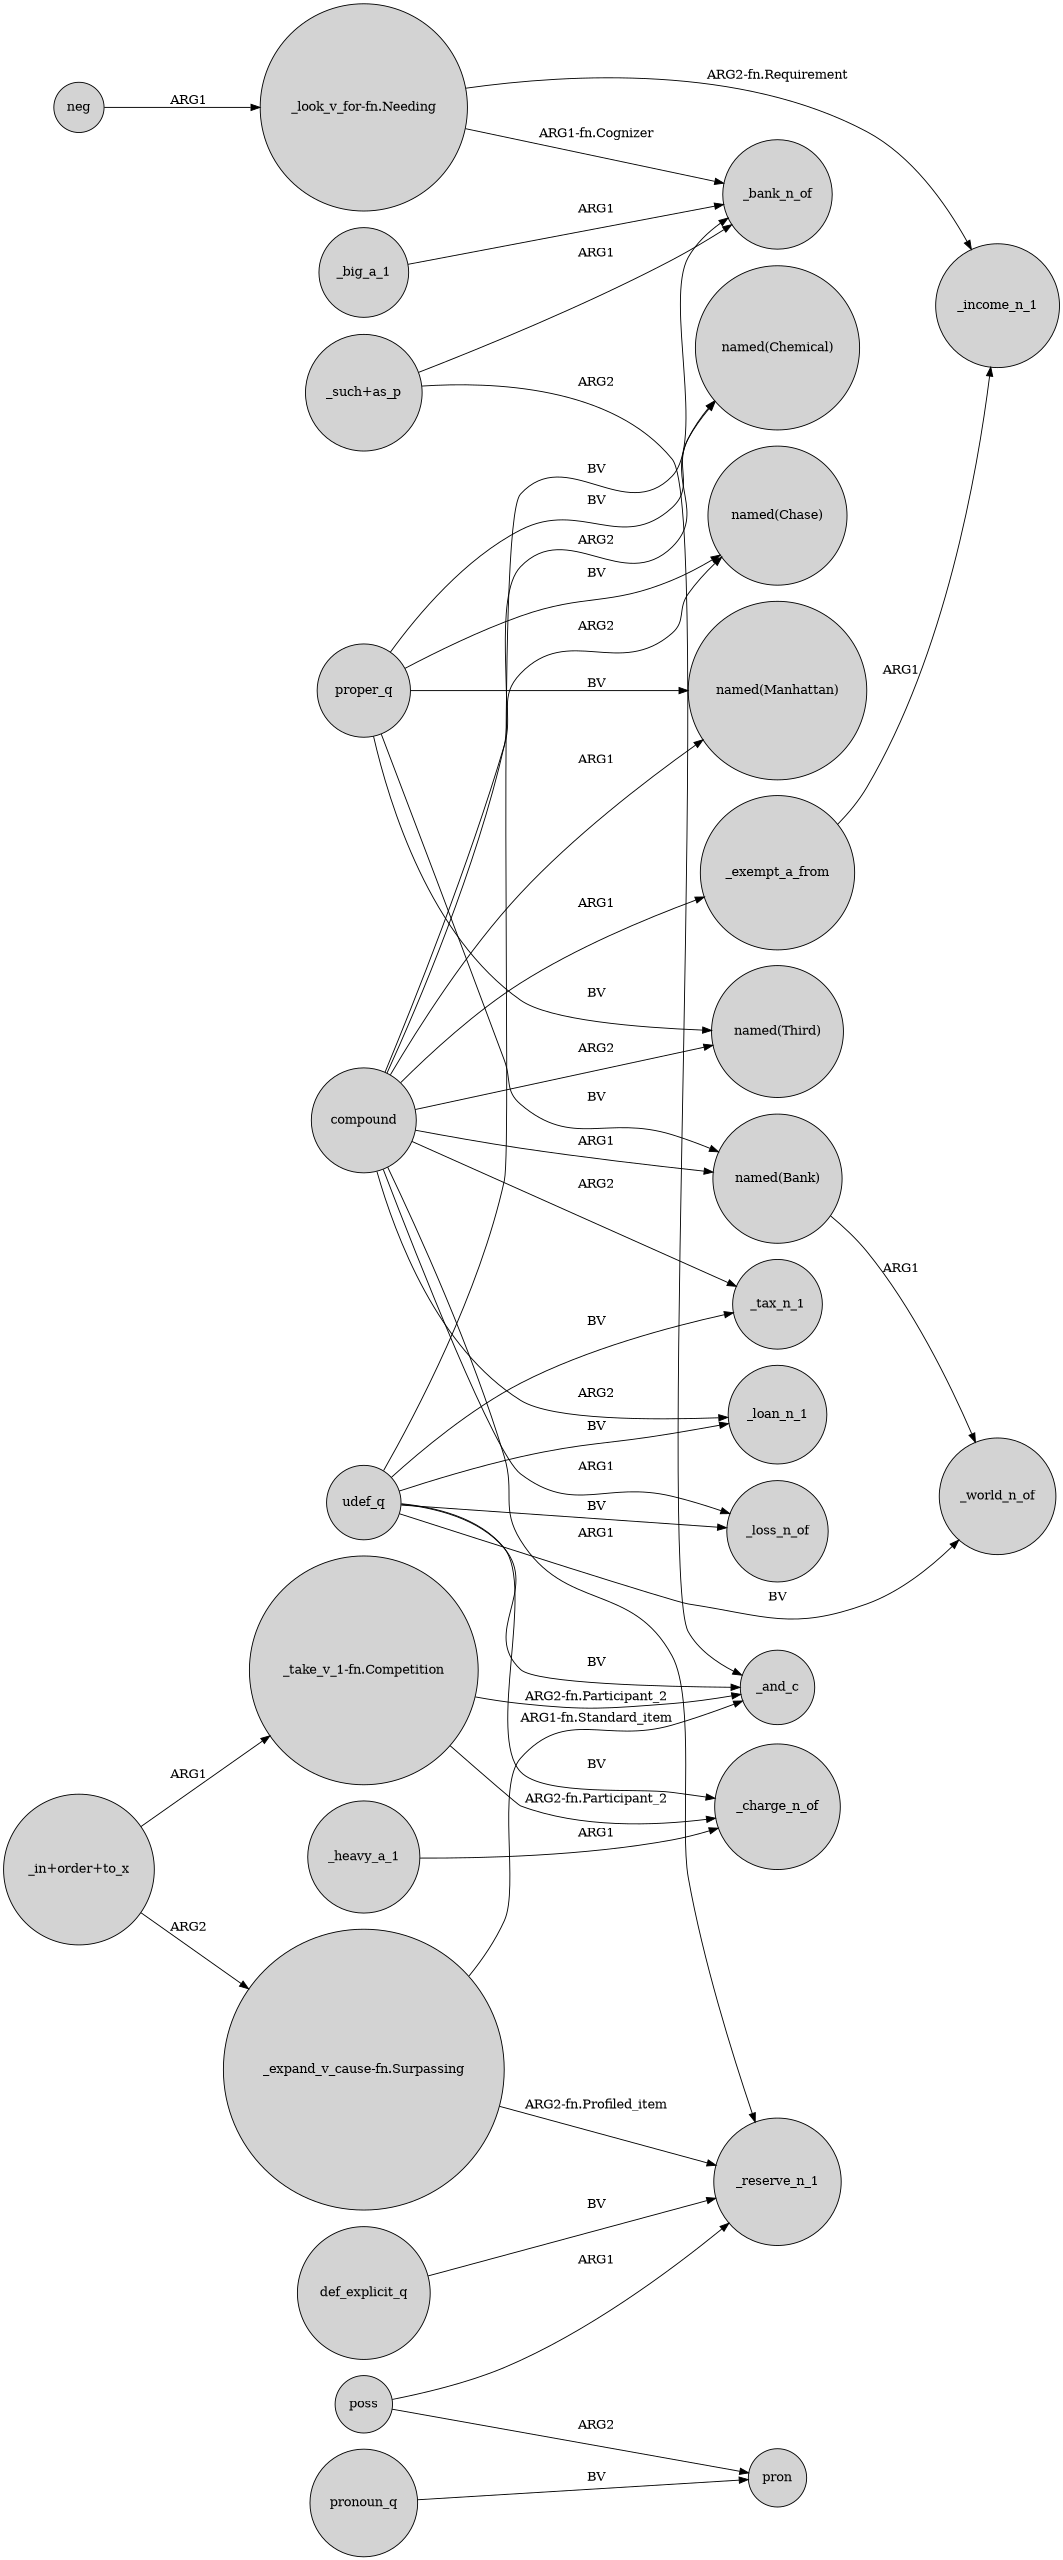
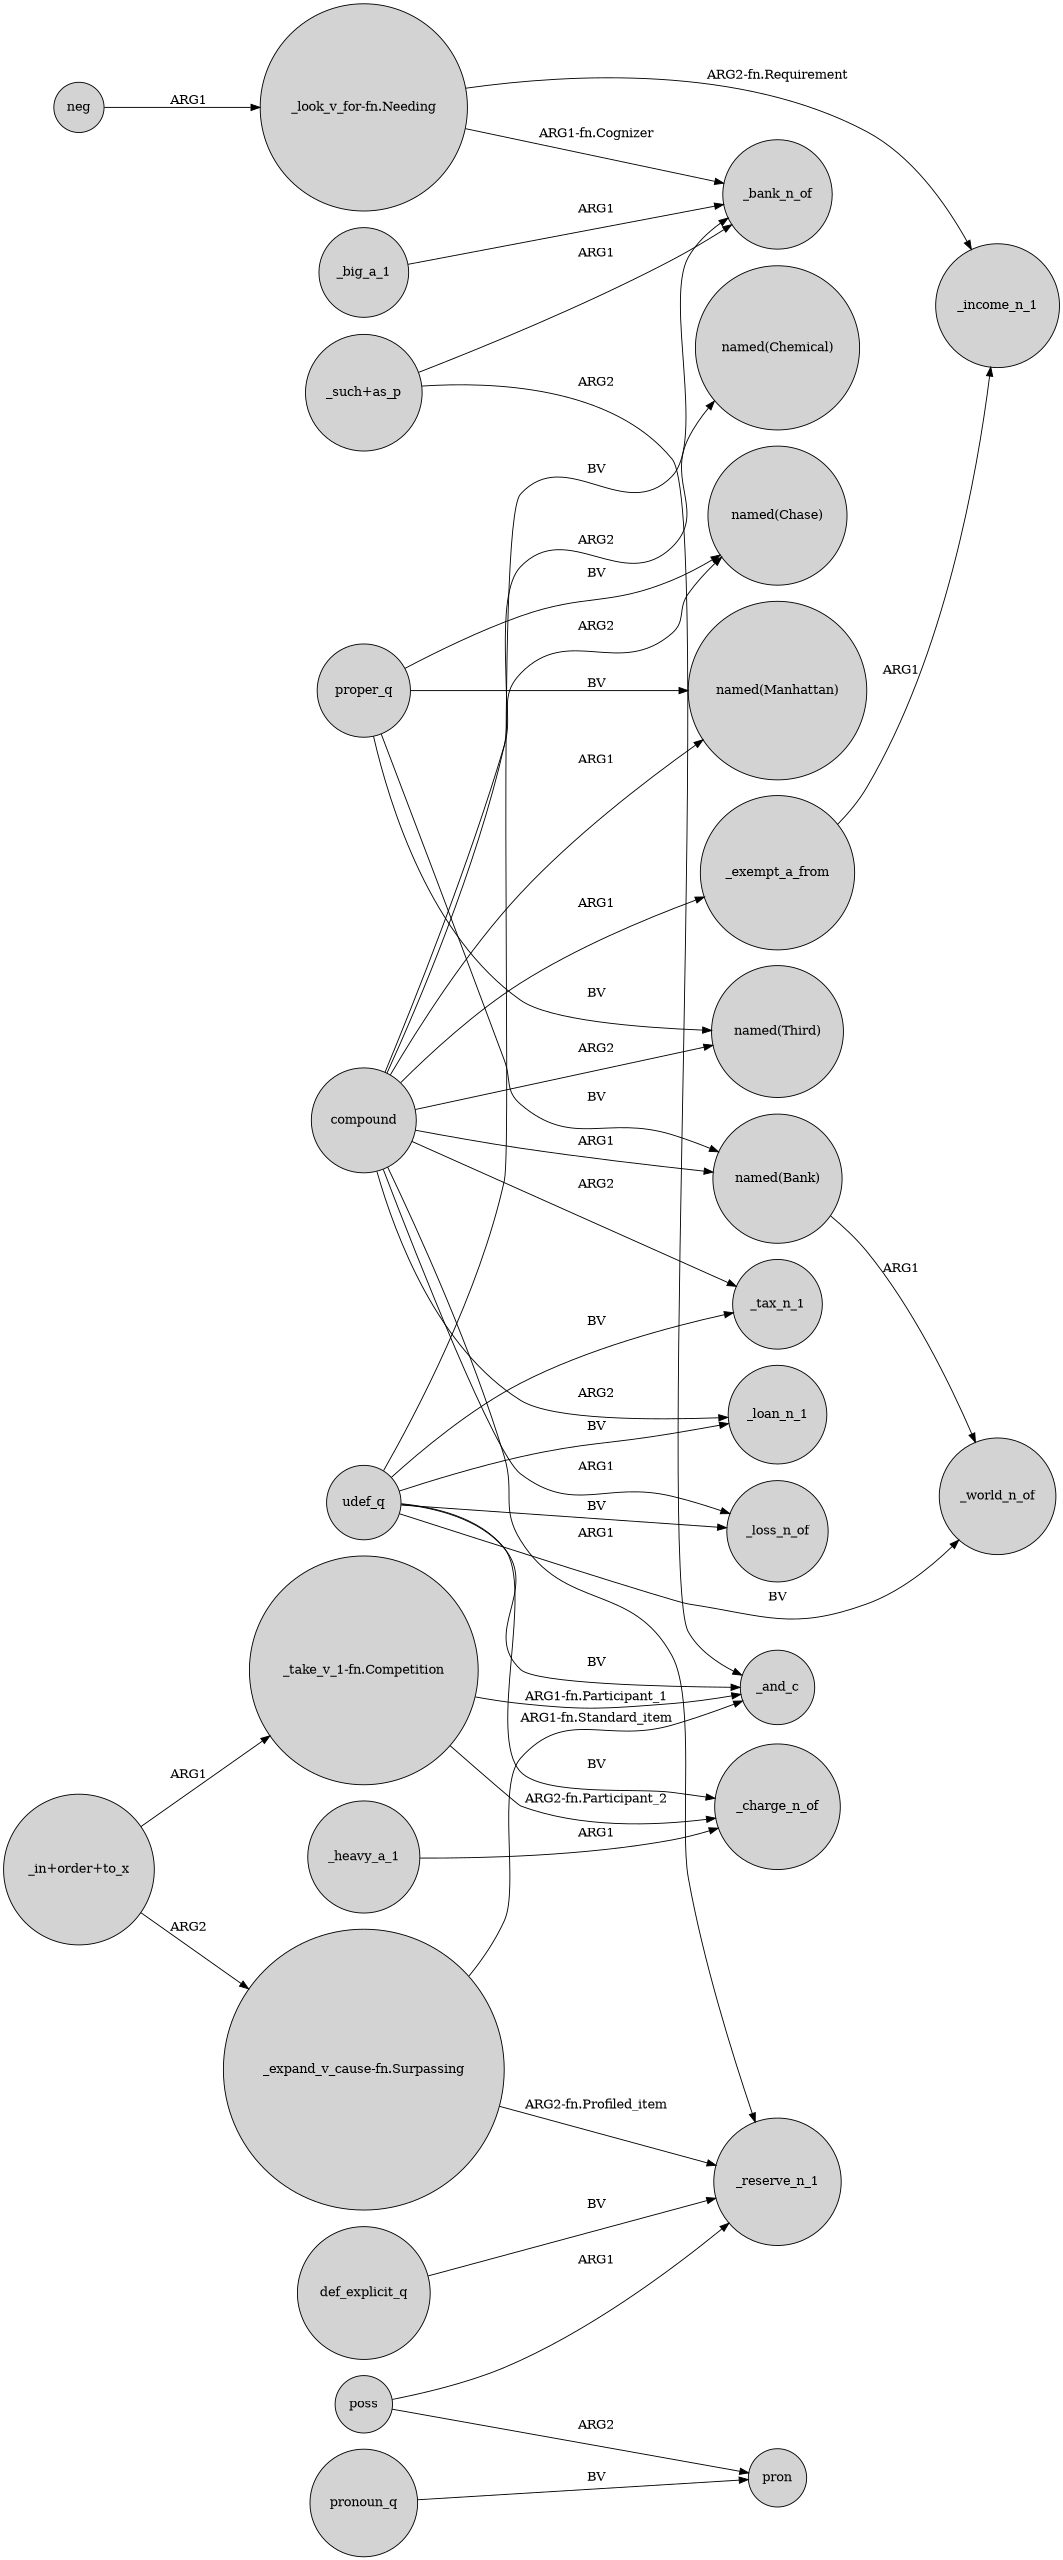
edge "proper_q" -> "named(Chemical)": removed, label "BV"
edge "_take_v_1-fn.Competition" -> "_and_c": label "ARG2-fn.Participant_2" -> "ARG1-fn.Participant_1"
